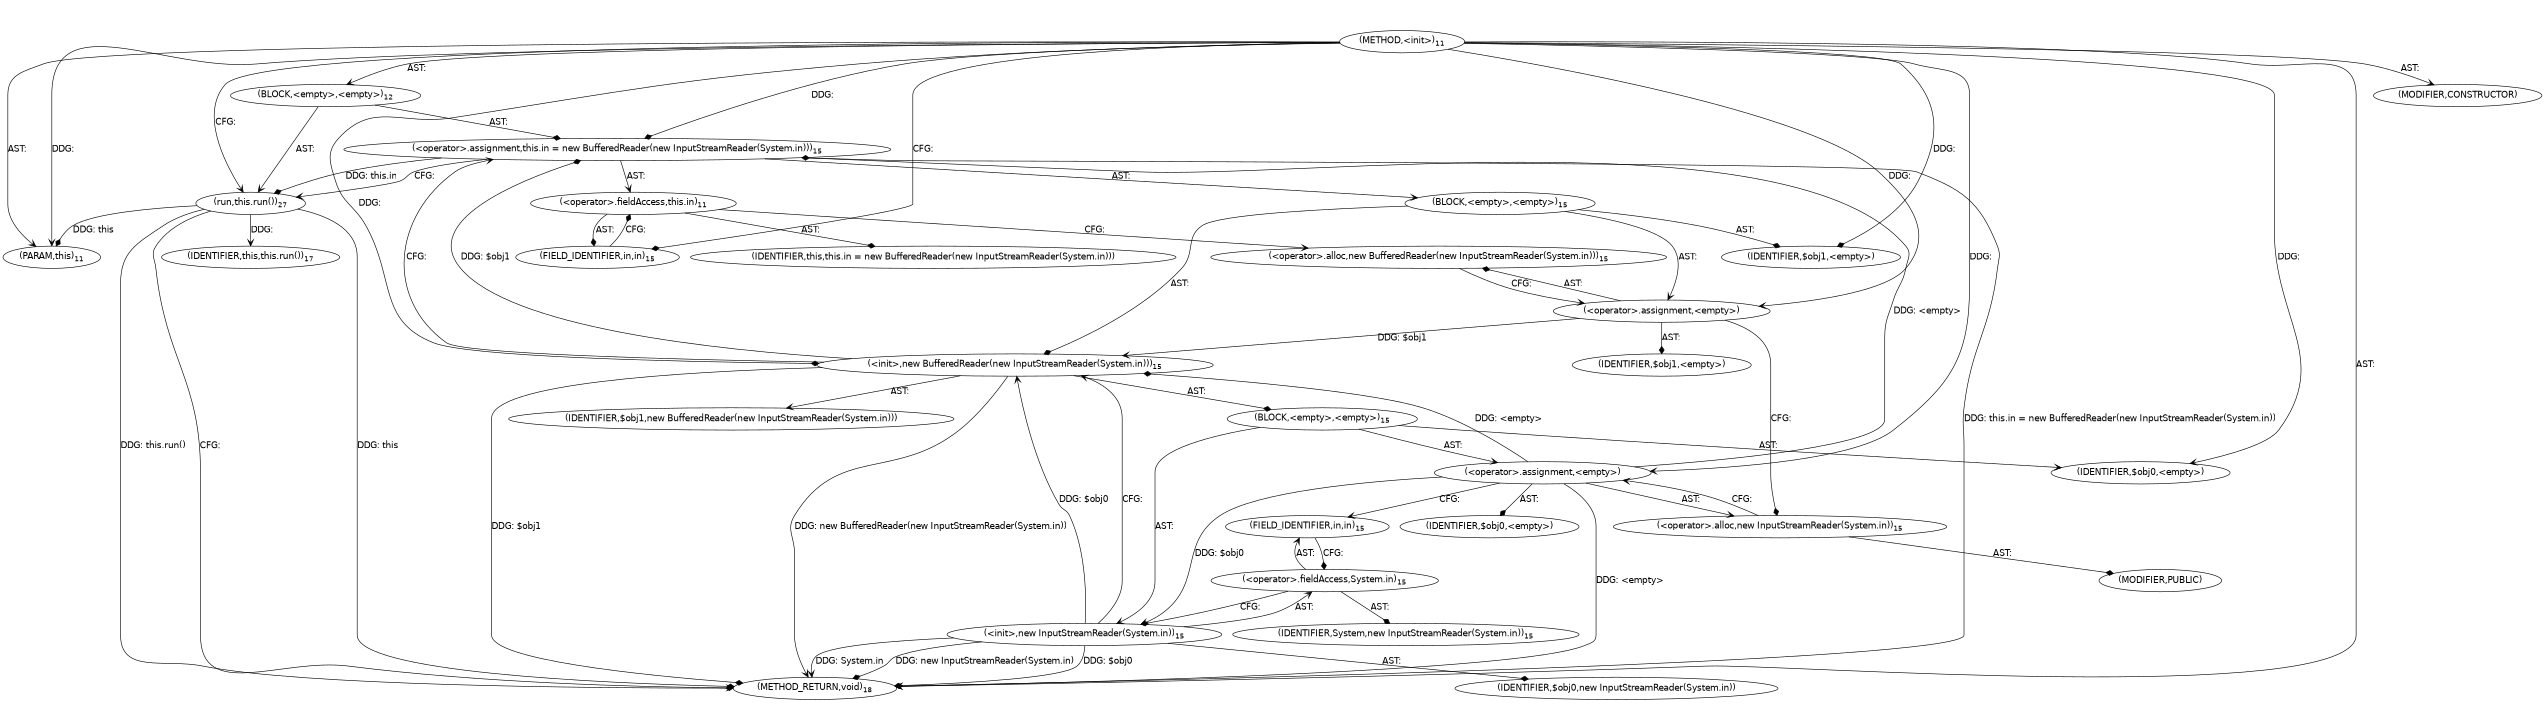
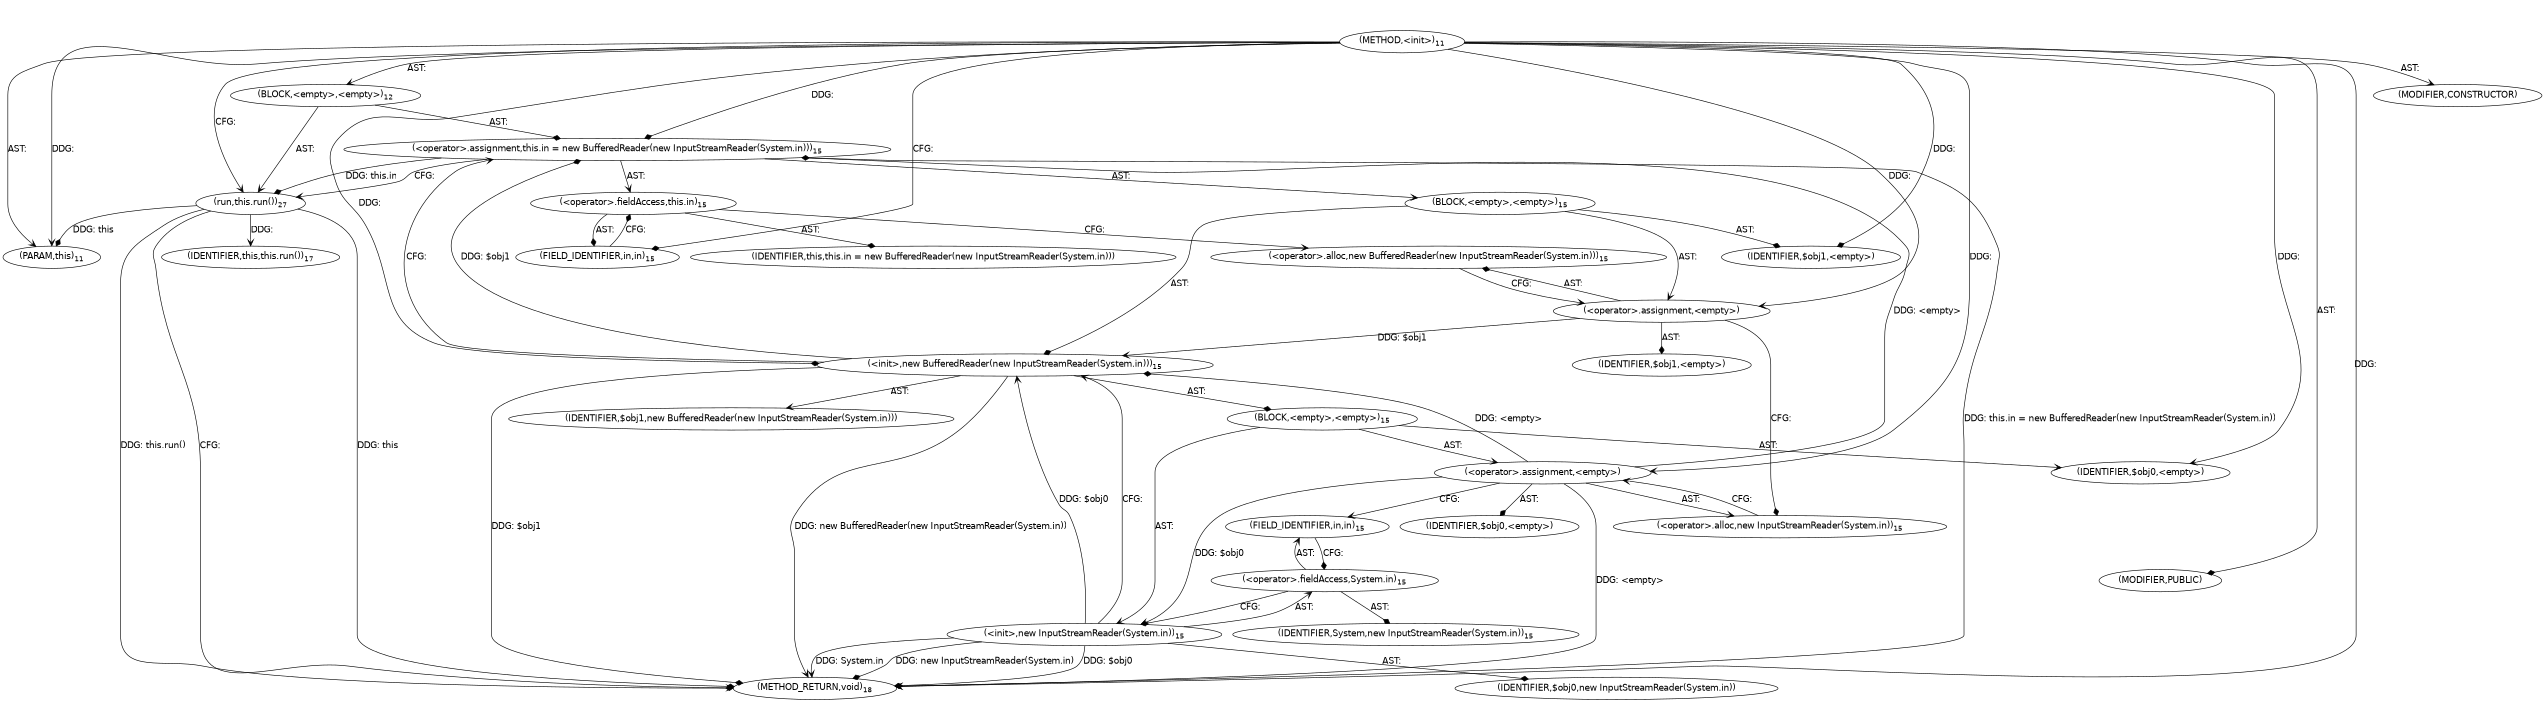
node "(<operator>.fieldAccess,this.in)": text "11" -> "15"
edge "(METHOD,<init>)" -> "(METHOD_RETURN,void)": label "AST: " -> "DDG: "
edge "(<operator>.alloc,new InputStreamReader(System.in))" -> "(MODIFIER,PUBLIC)": now "(METHOD,<init>)" -> "(MODIFIER,PUBLIC)"
